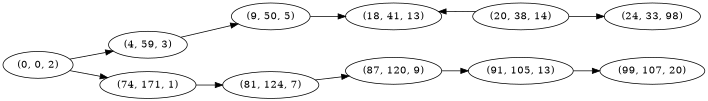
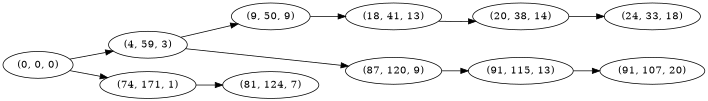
edge "(20, 38, 14)" -> "(18, 41, 13)": reversed
node "(9, 50, 5)": label "(9, 50, 5)" -> "(9, 50, 9)"
node "(24, 33, 98)": label "(24, 33, 98)" -> "(24, 33, 18)"
node "(0, 0, 2)": label "(0, 0, 2)" -> "(0, 0, 0)"
node "(91, 105, 13)": label "(91, 105, 13)" -> "(91, 115, 13)"
node "(99, 107, 20)": label "(99, 107, 20)" -> "(91, 107, 20)"
edge "(81, 124, 7)" -> "(87, 120, 9)": now "(4, 59, 3)" -> "(87, 120, 9)"
